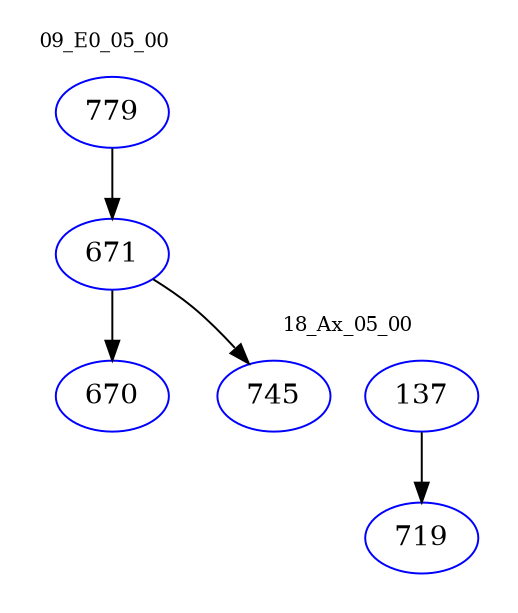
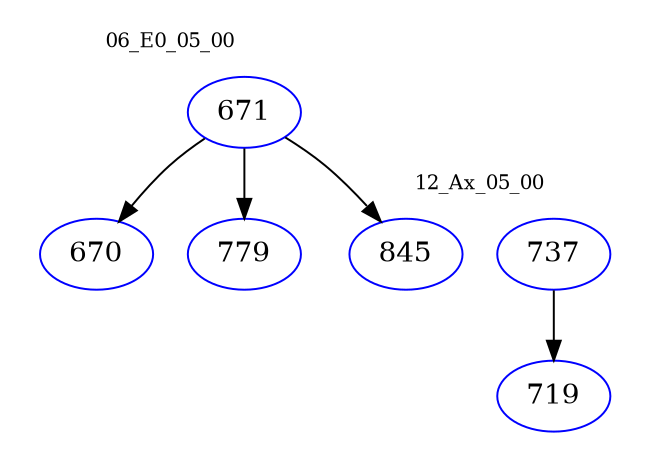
cluster "09_E0_05_00": label "09_E0_05_00" -> "06_E0_05_00"
edge "779" -> "671": reversed
cluster "18_Ax_05_00": label "18_Ax_05_00" -> "12_Ax_05_00"
node "745": label "745" -> "845"
node "137": label "137" -> "737"
